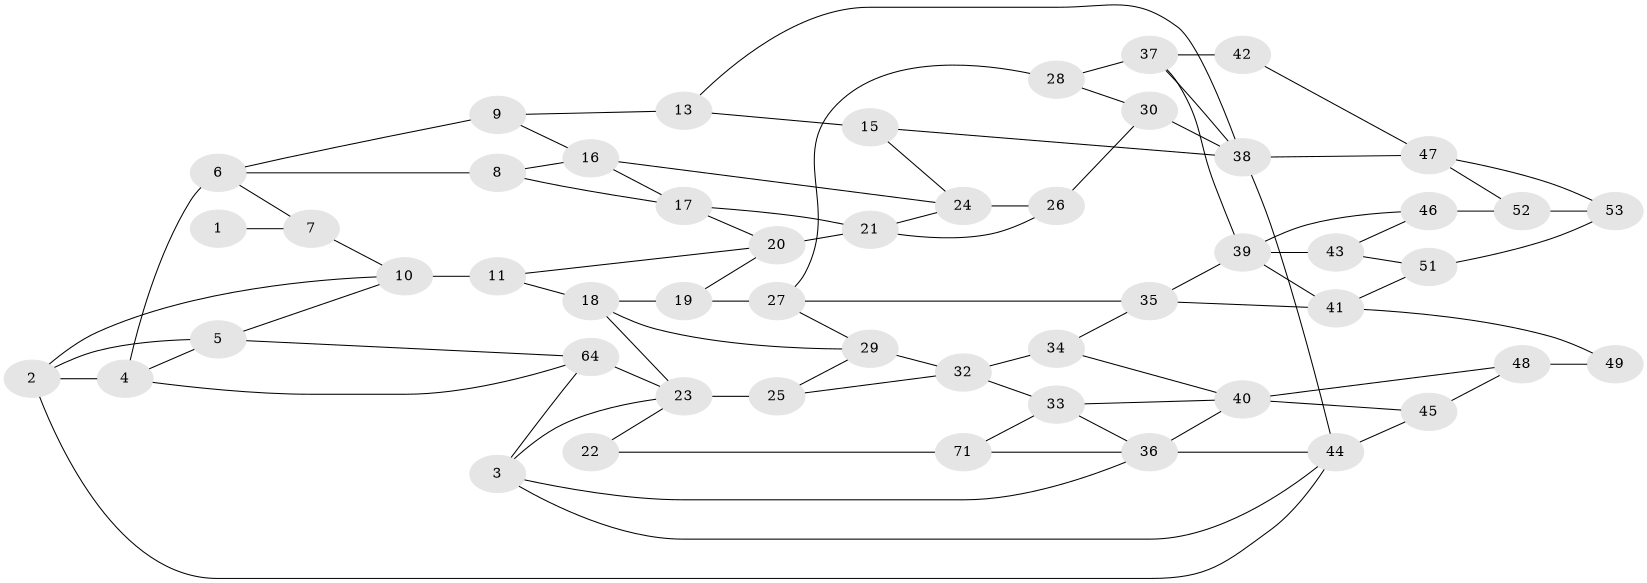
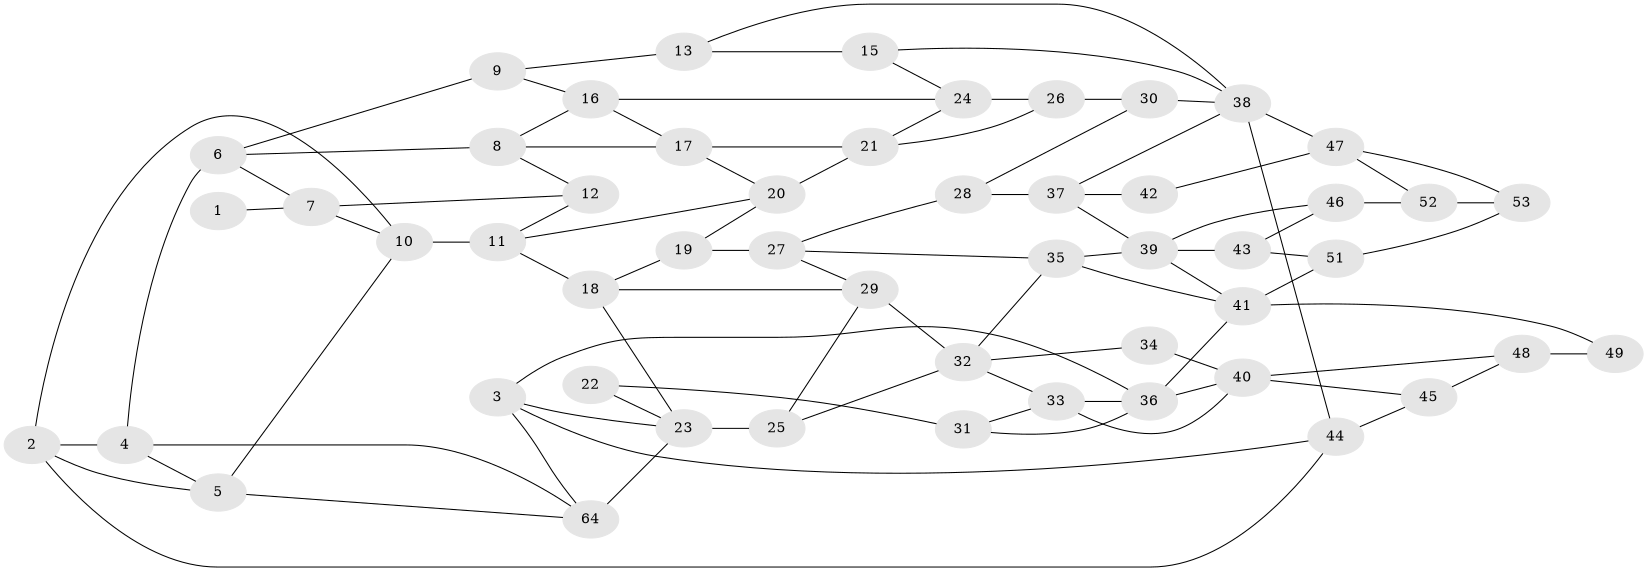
node "12": added
edge "35" -- "34": now "35" -- "32"
node "71": label "71" -> "31"
edge "36" -- "44": now "36" -- "41"
